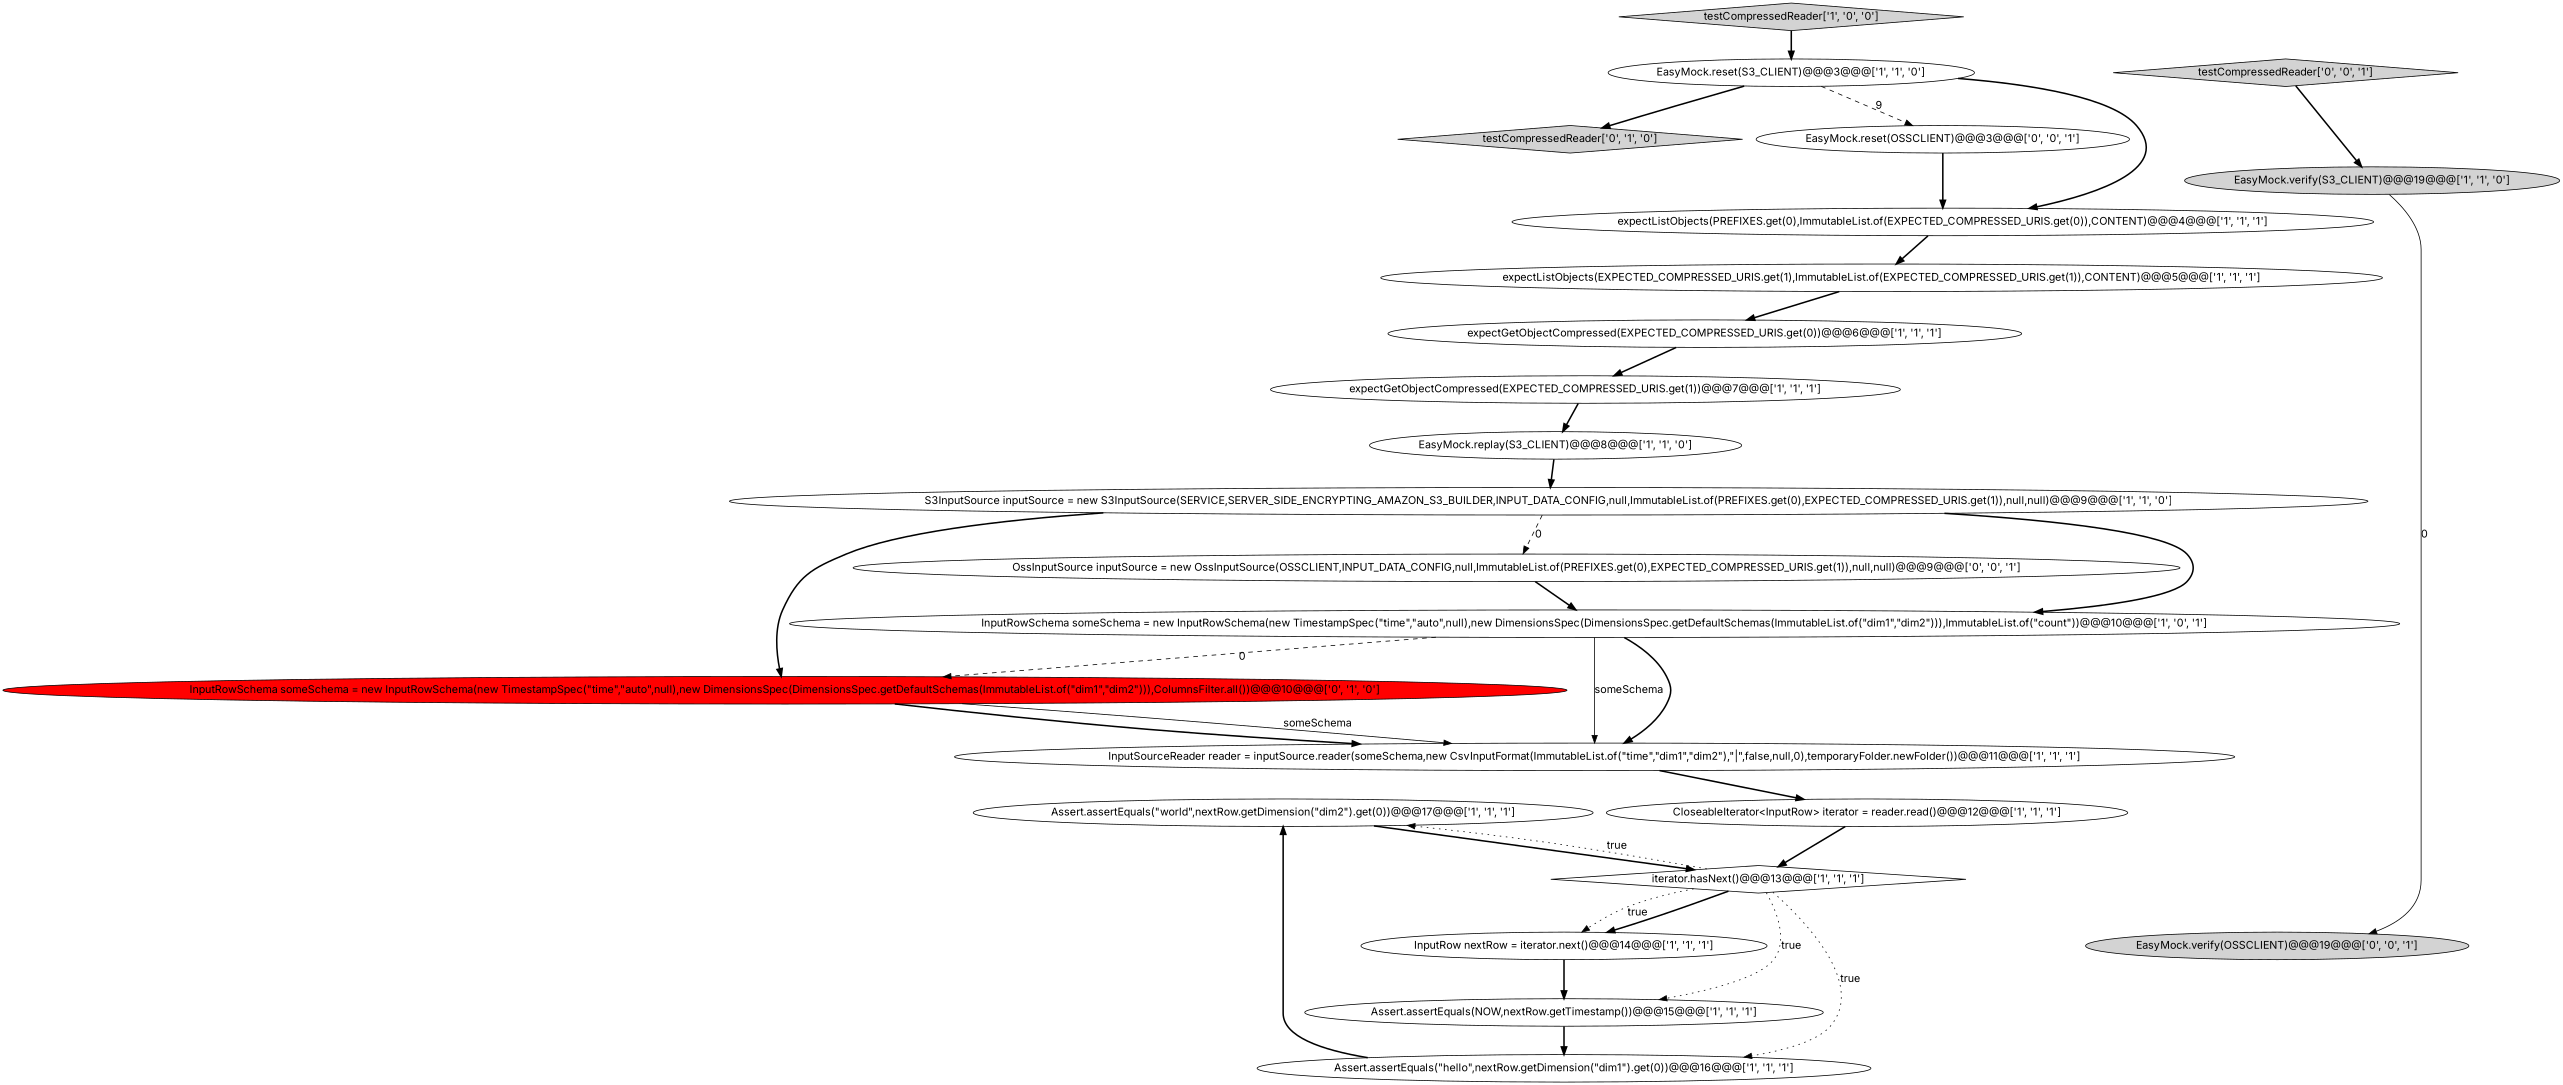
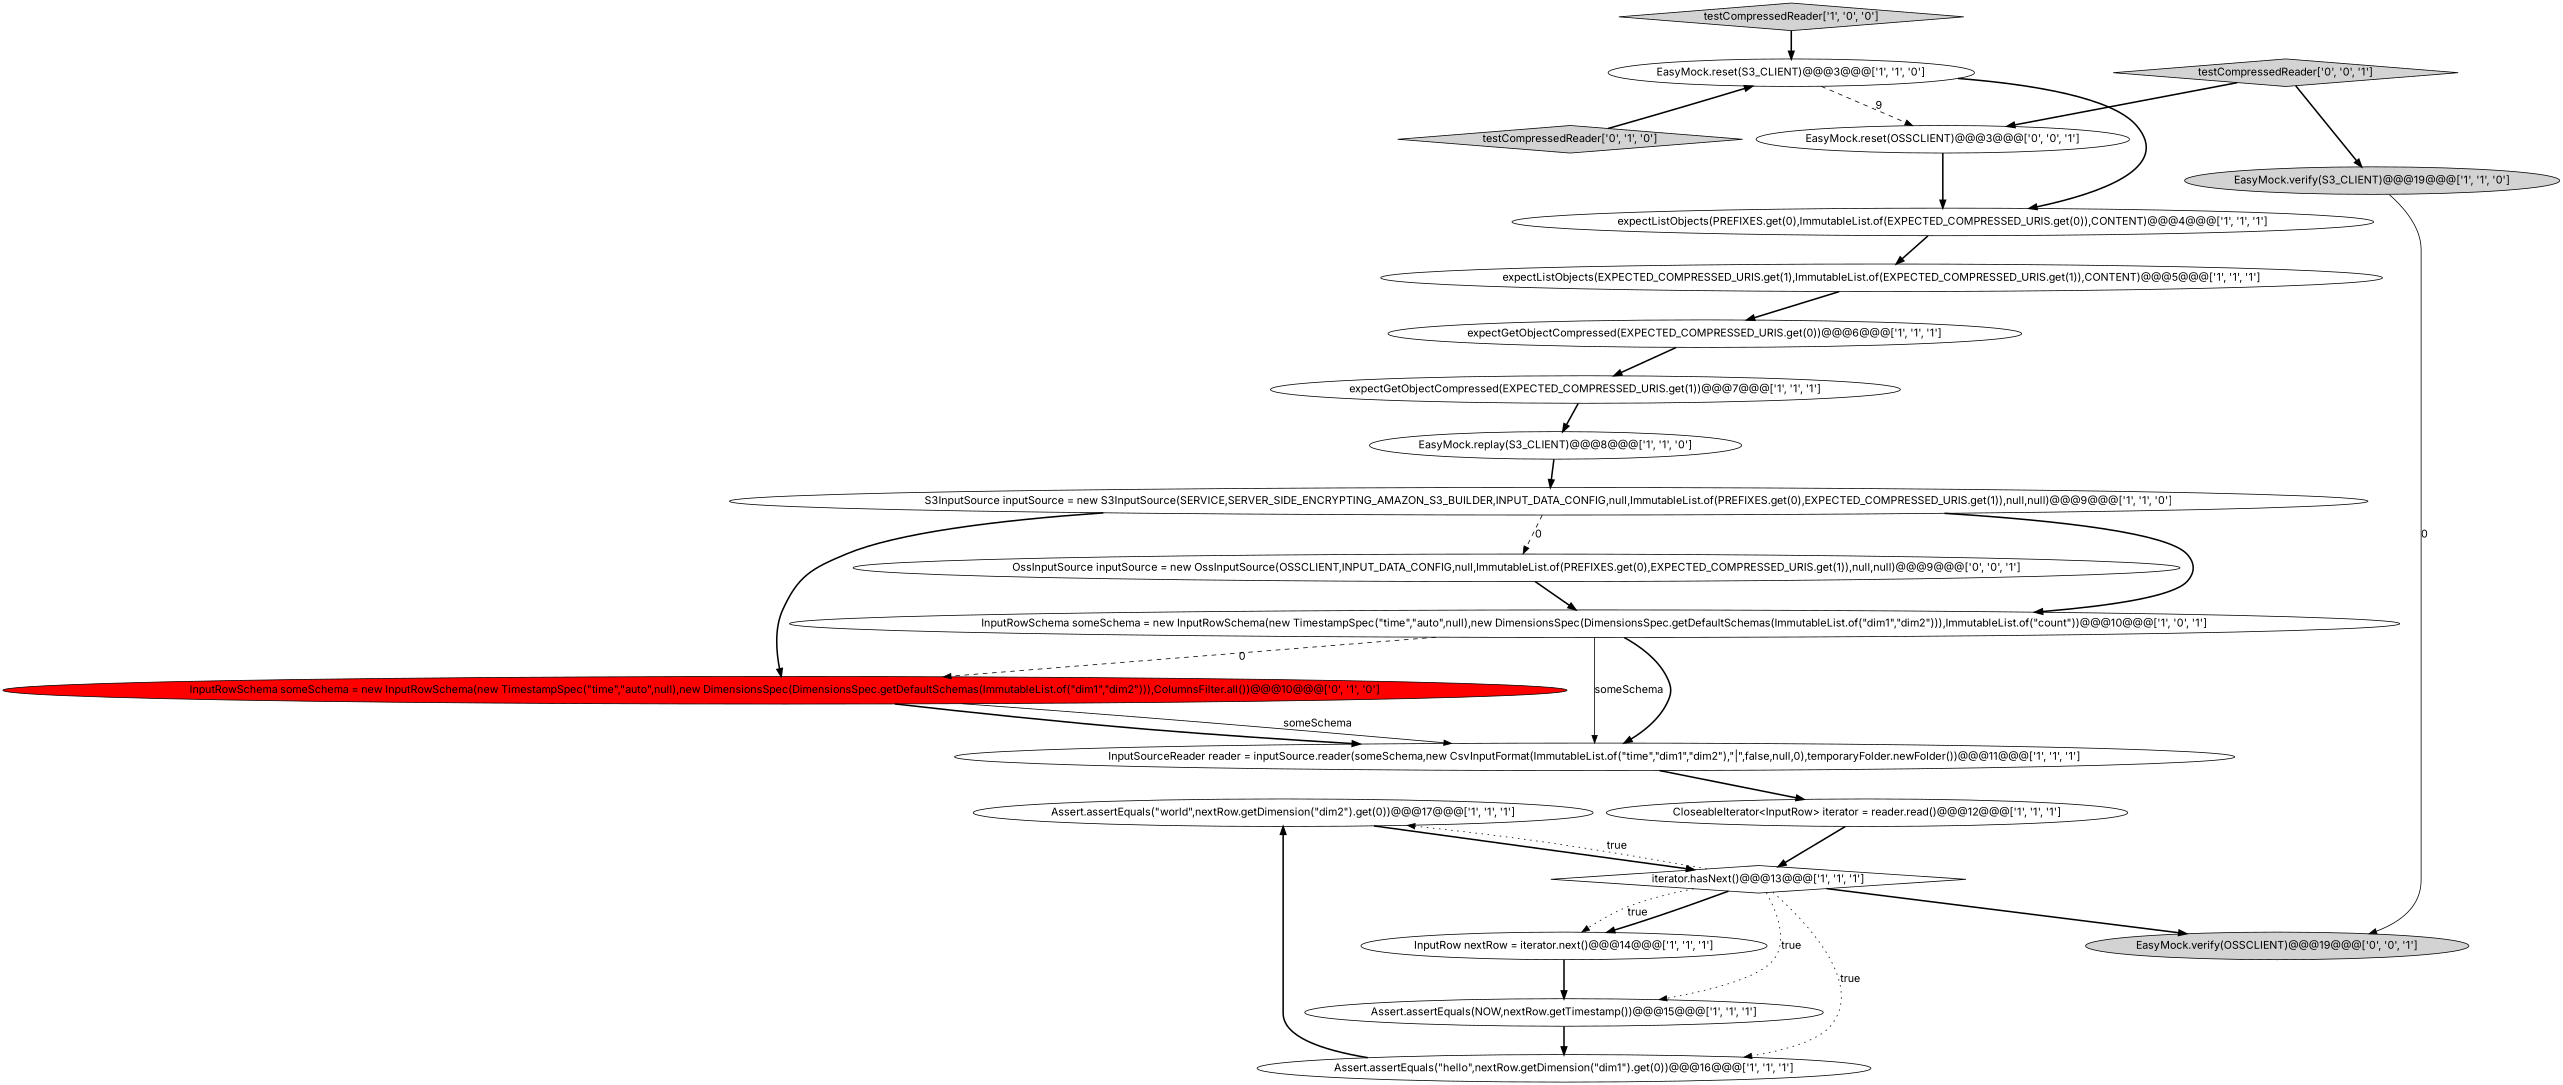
edge "testCompressedReader['0', '0', '1']" -> "EasyMock.reset(OSSCLIENT)@@@3@@@['0', '0', '1']": added
edge "EasyMock.reset(S3_CLIENT)@@@3@@@['1', '1', '0']" -> "testCompressedReader['0', '1', '0']": reversed
edge "iterator.hasNext()@@@13@@@['1', '1', '1']" -> "EasyMock.verify(OSSCLIENT)@@@19@@@['0', '0', '1']": added
